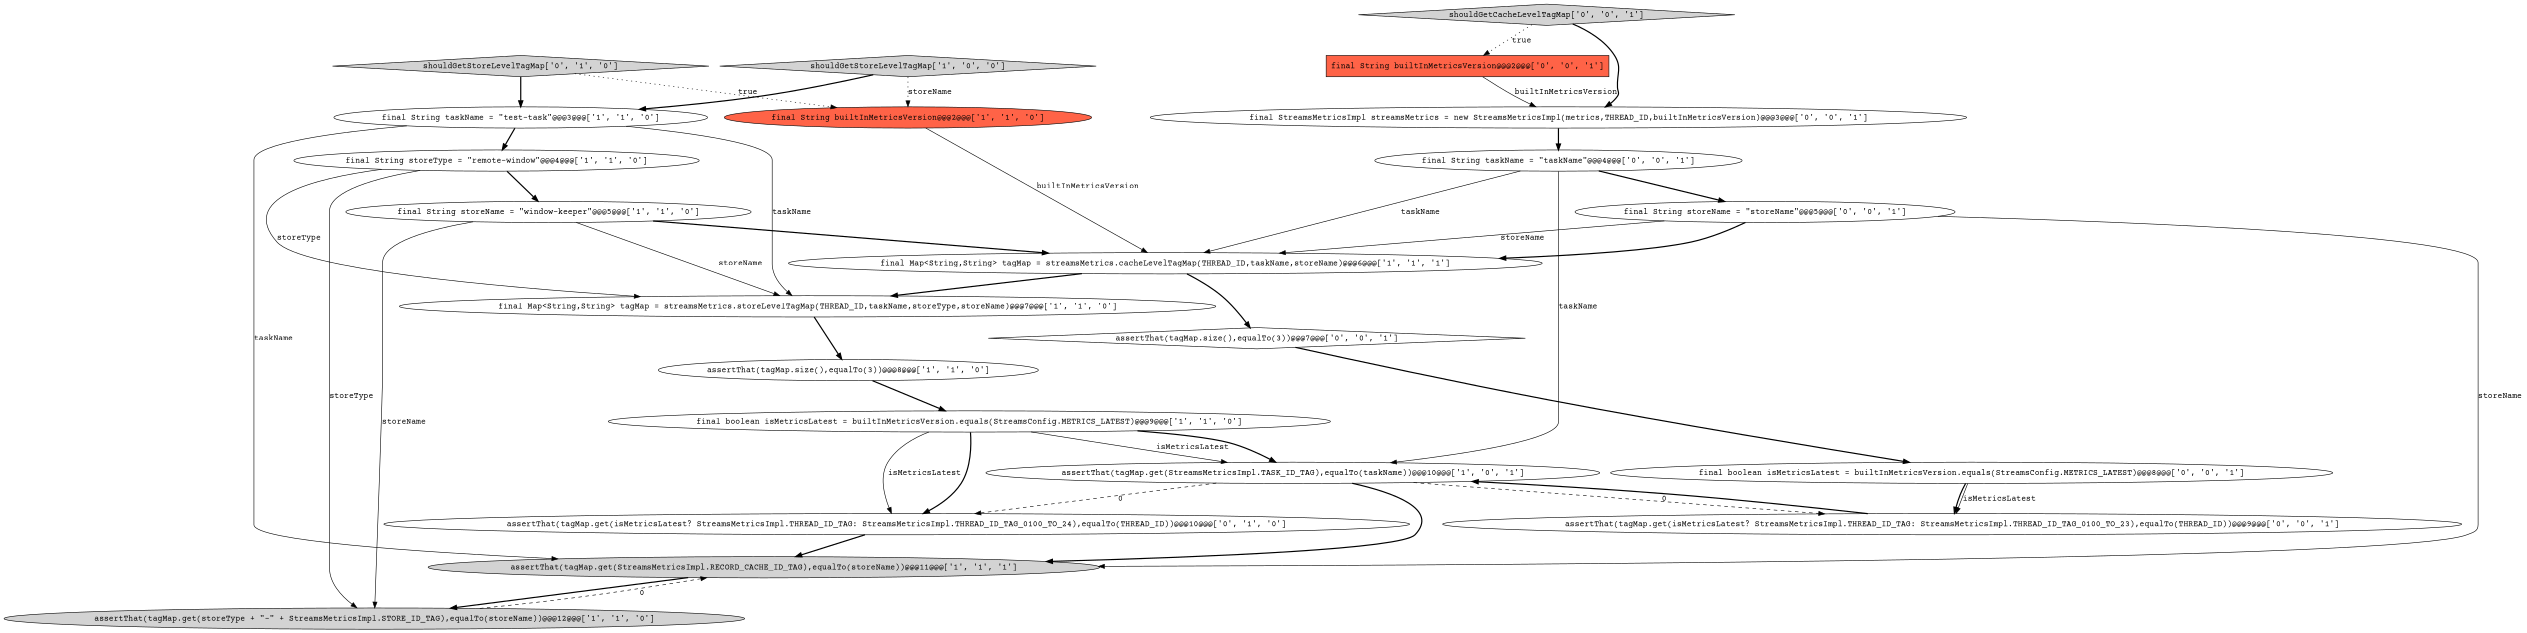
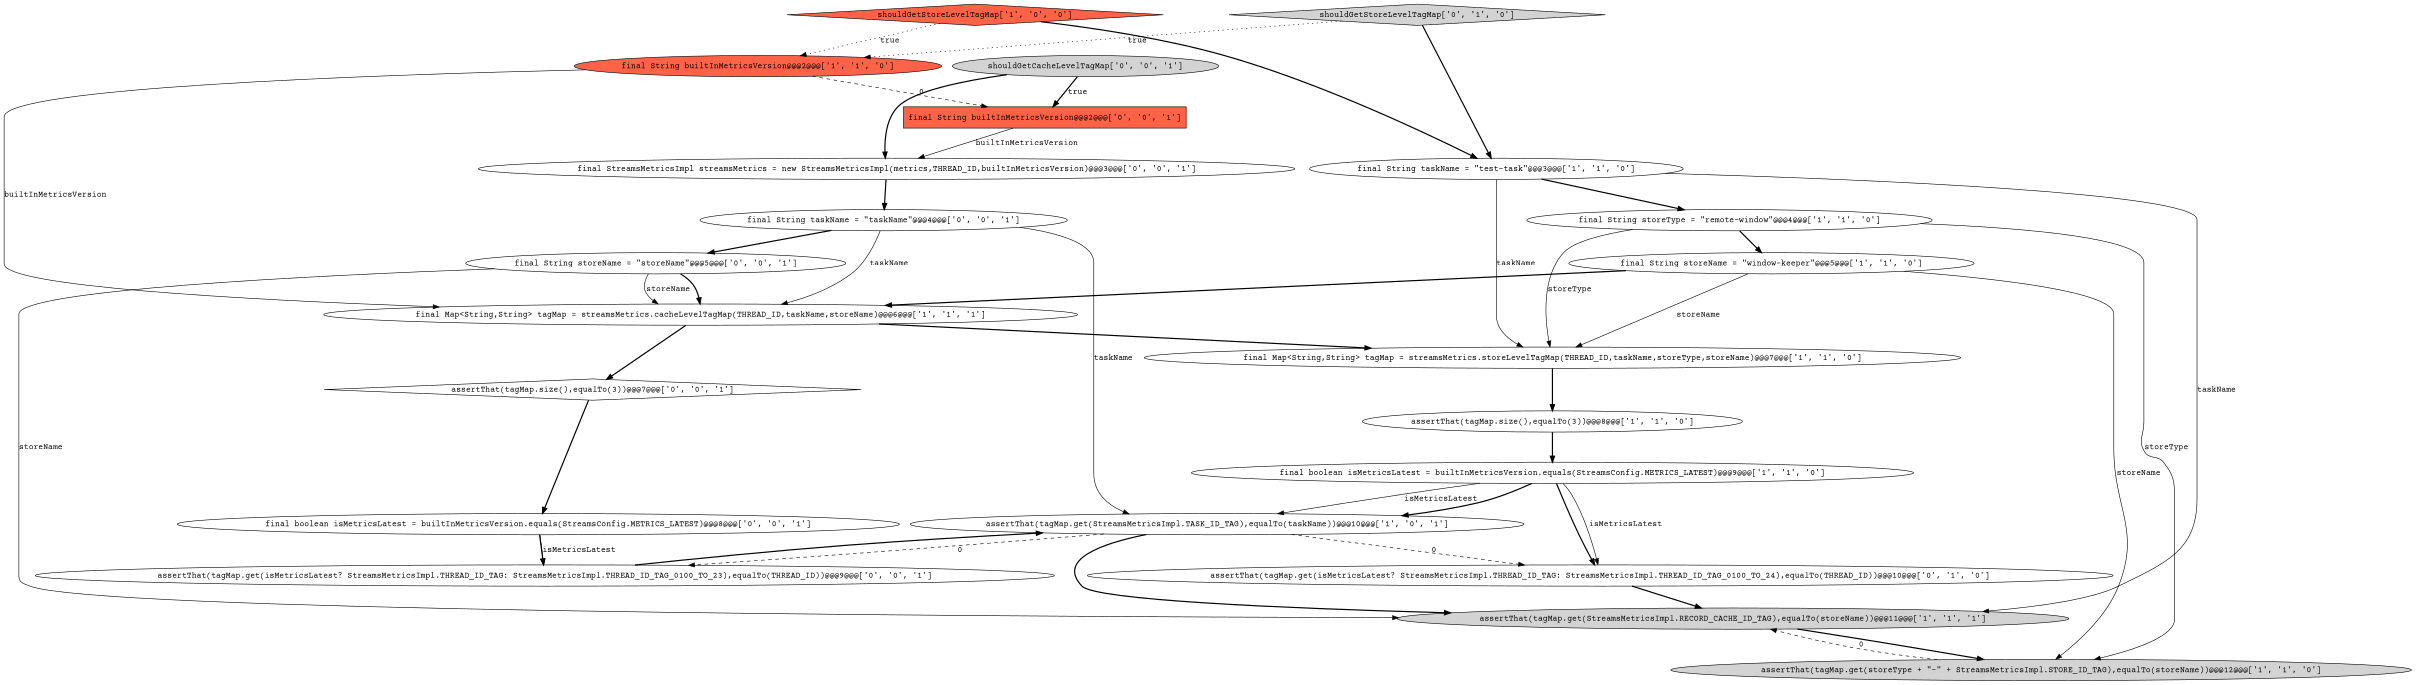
node "shouldGetCacheLevelTagMap['0', '0', '1']": shape diamond -> ellipse
edge "shouldGetCacheLevelTagMap['0', '0', '1']" -> "final String builtInMetricsVersion@@@2@@@['0', '0', '1']": style dotted -> bold
node "shouldGetStoreLevelTagMap['1', '0', '0']": fillcolor lightgray -> tomato
edge "final String builtInMetricsVersion@@@2@@@['1', '1', '0']" -> "final String builtInMetricsVersion@@@2@@@['0', '0', '1']": added, label "0"
edge "shouldGetStoreLevelTagMap['1', '0', '0']" -> "final String builtInMetricsVersion@@@2@@@['1', '1', '0']": label "storeName" -> "true"
